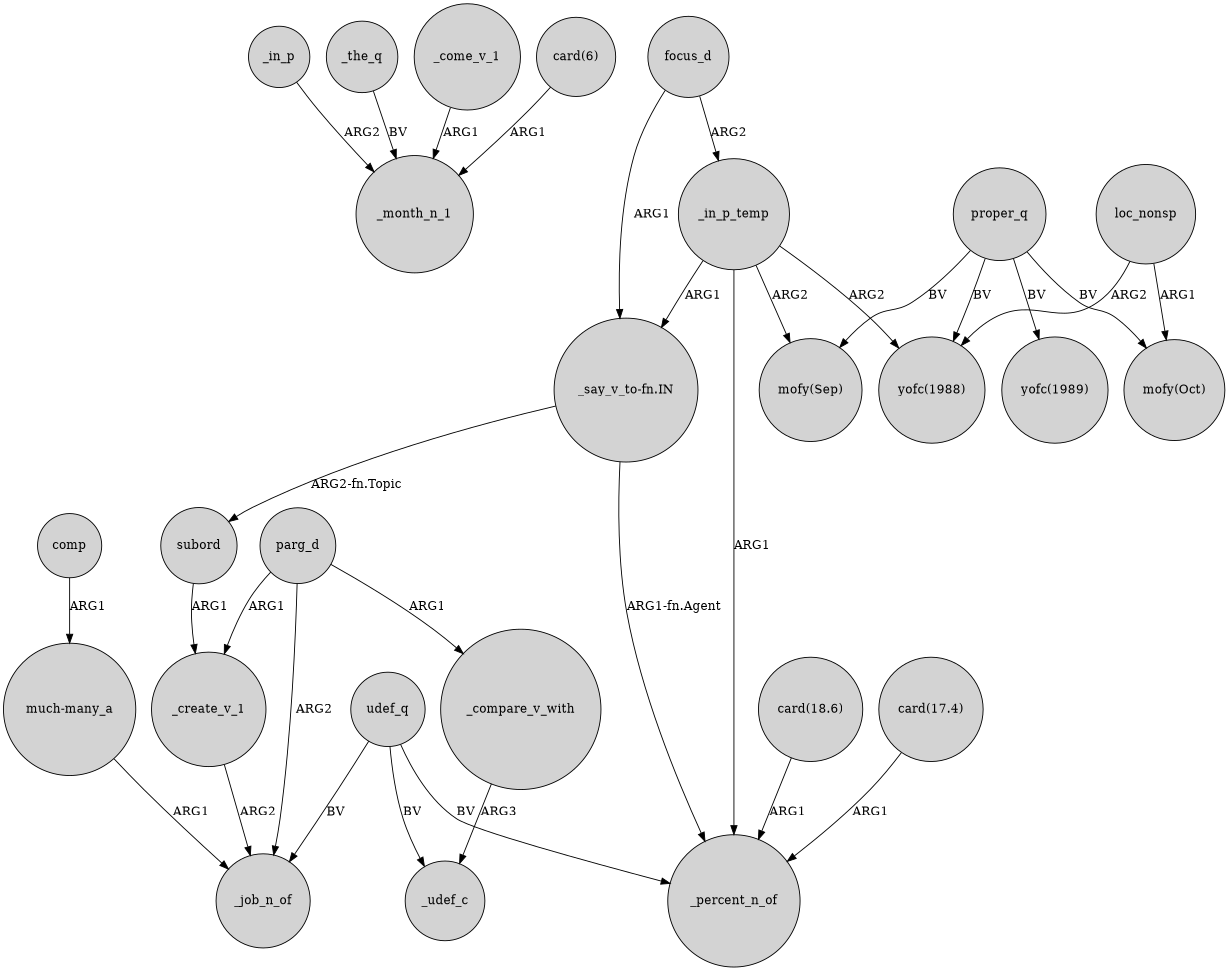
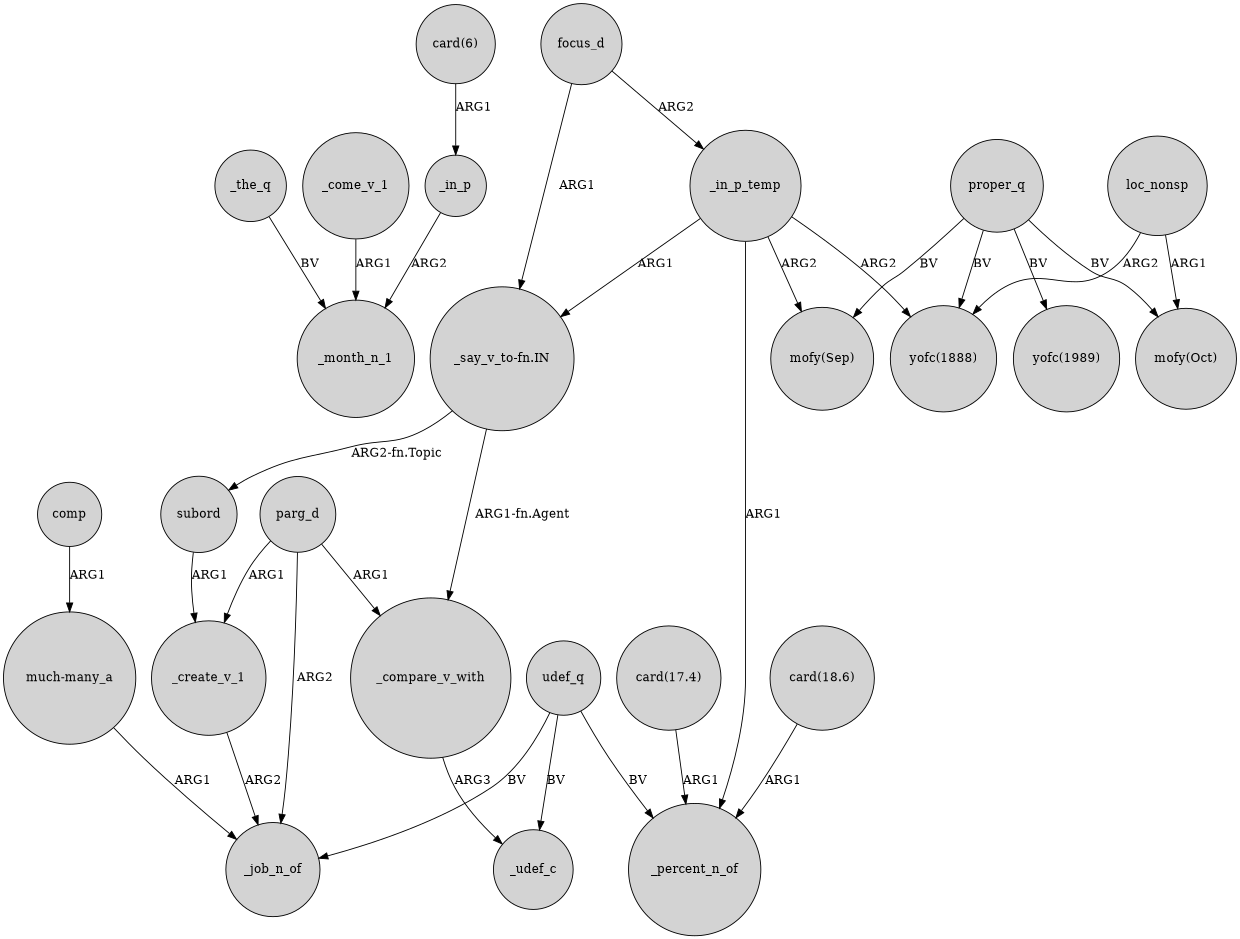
edge "card(6)" -> "_month_n_1": now "card(6)" -> "_in_p"
node "yofc(1988)": label "yofc(1988)" -> "yofc(1888)"
edge "_say_v_to-fn.IN" -> "_percent_n_of": now "_say_v_to-fn.IN" -> "_compare_v_with"
